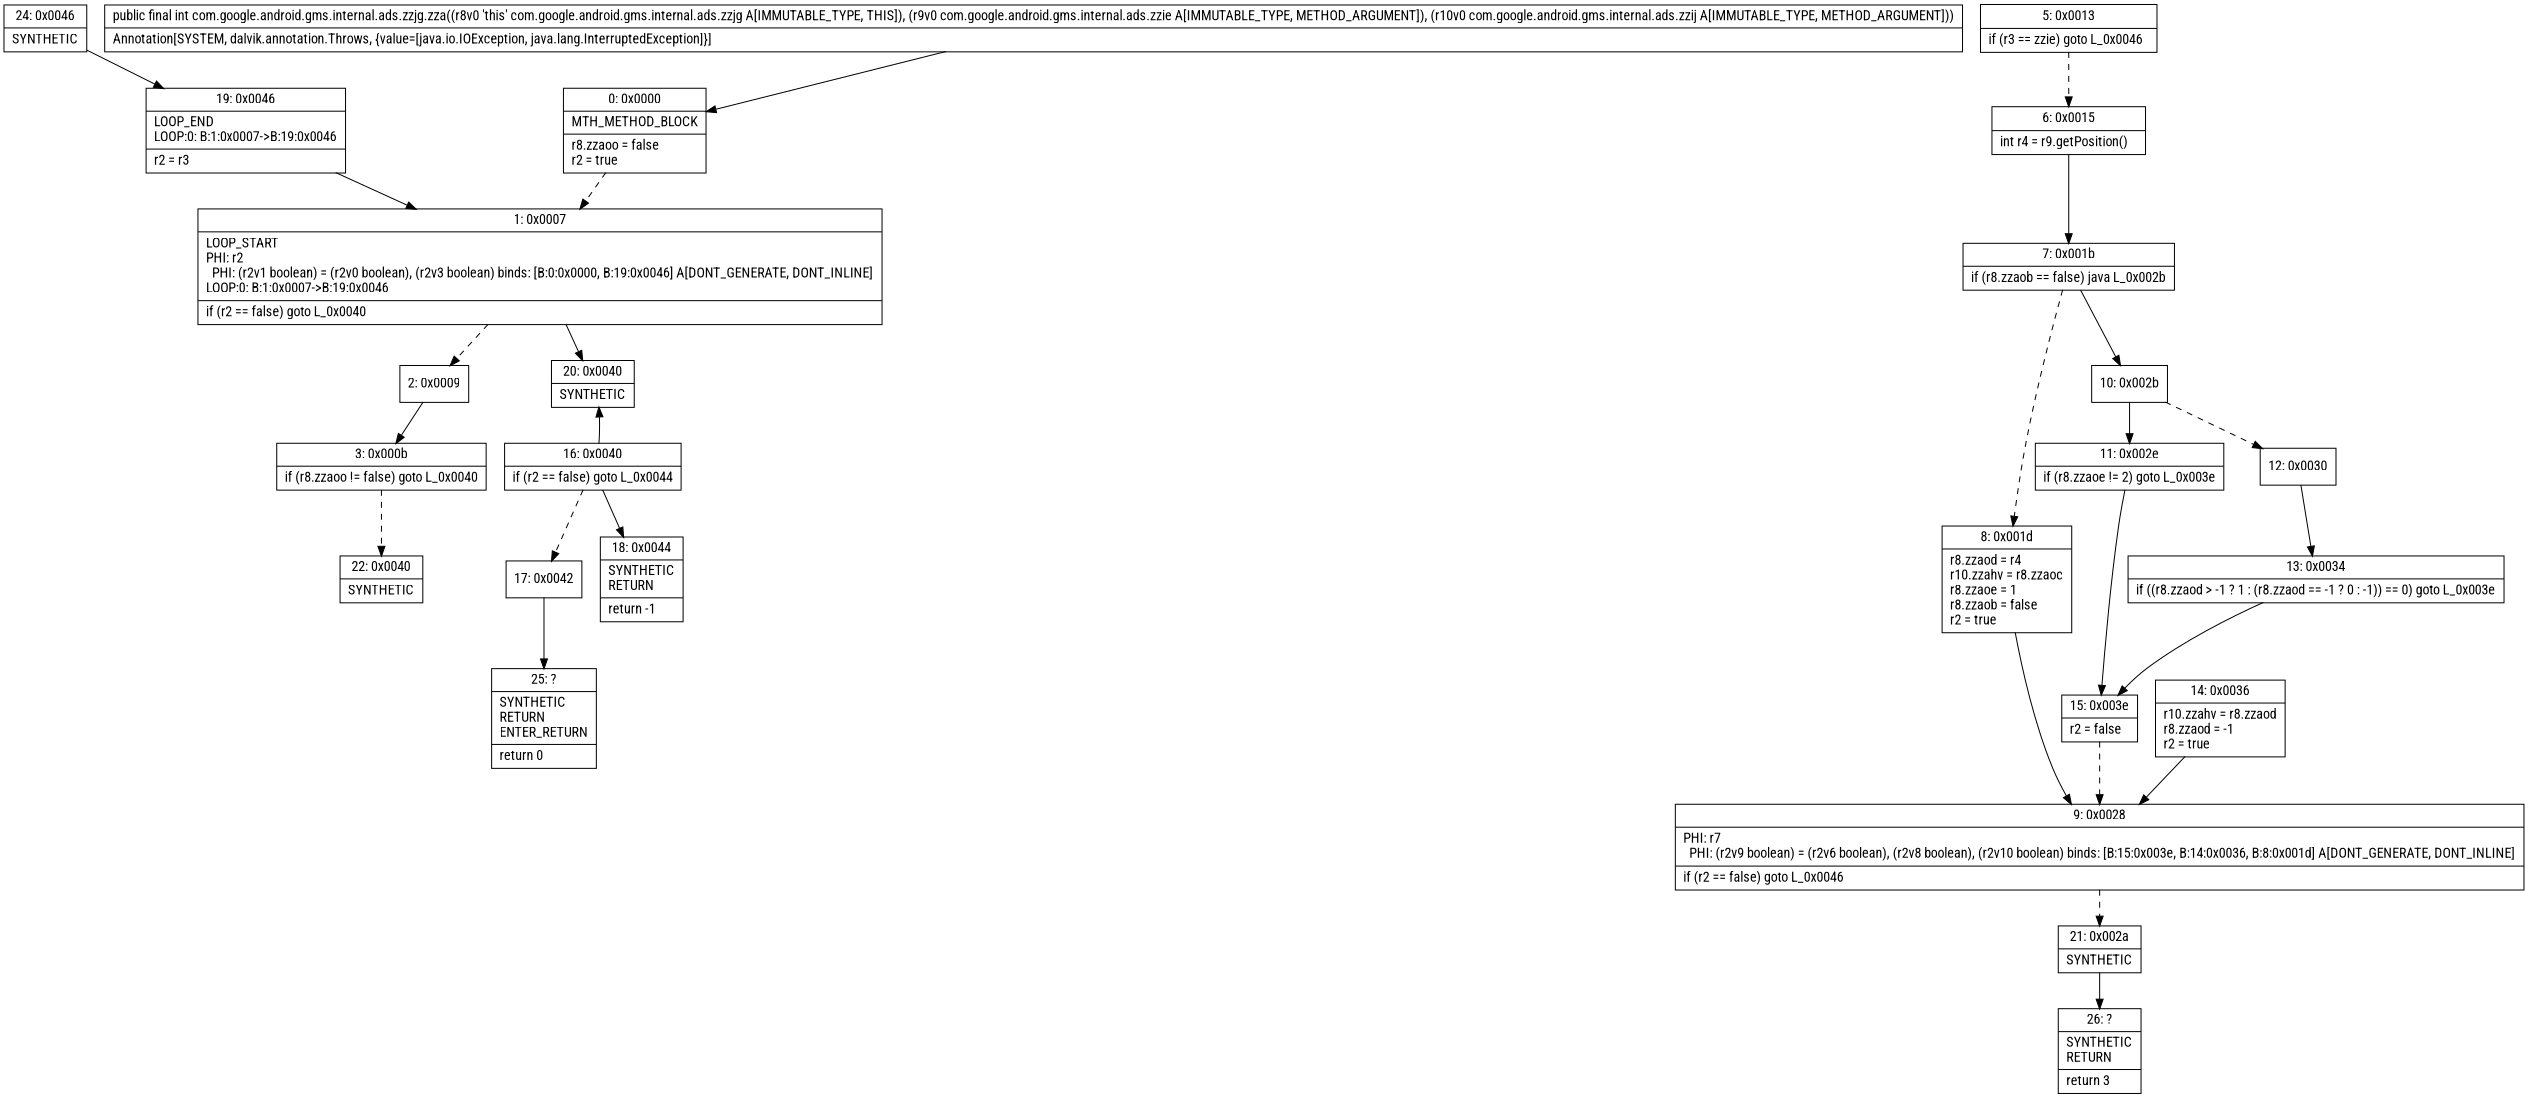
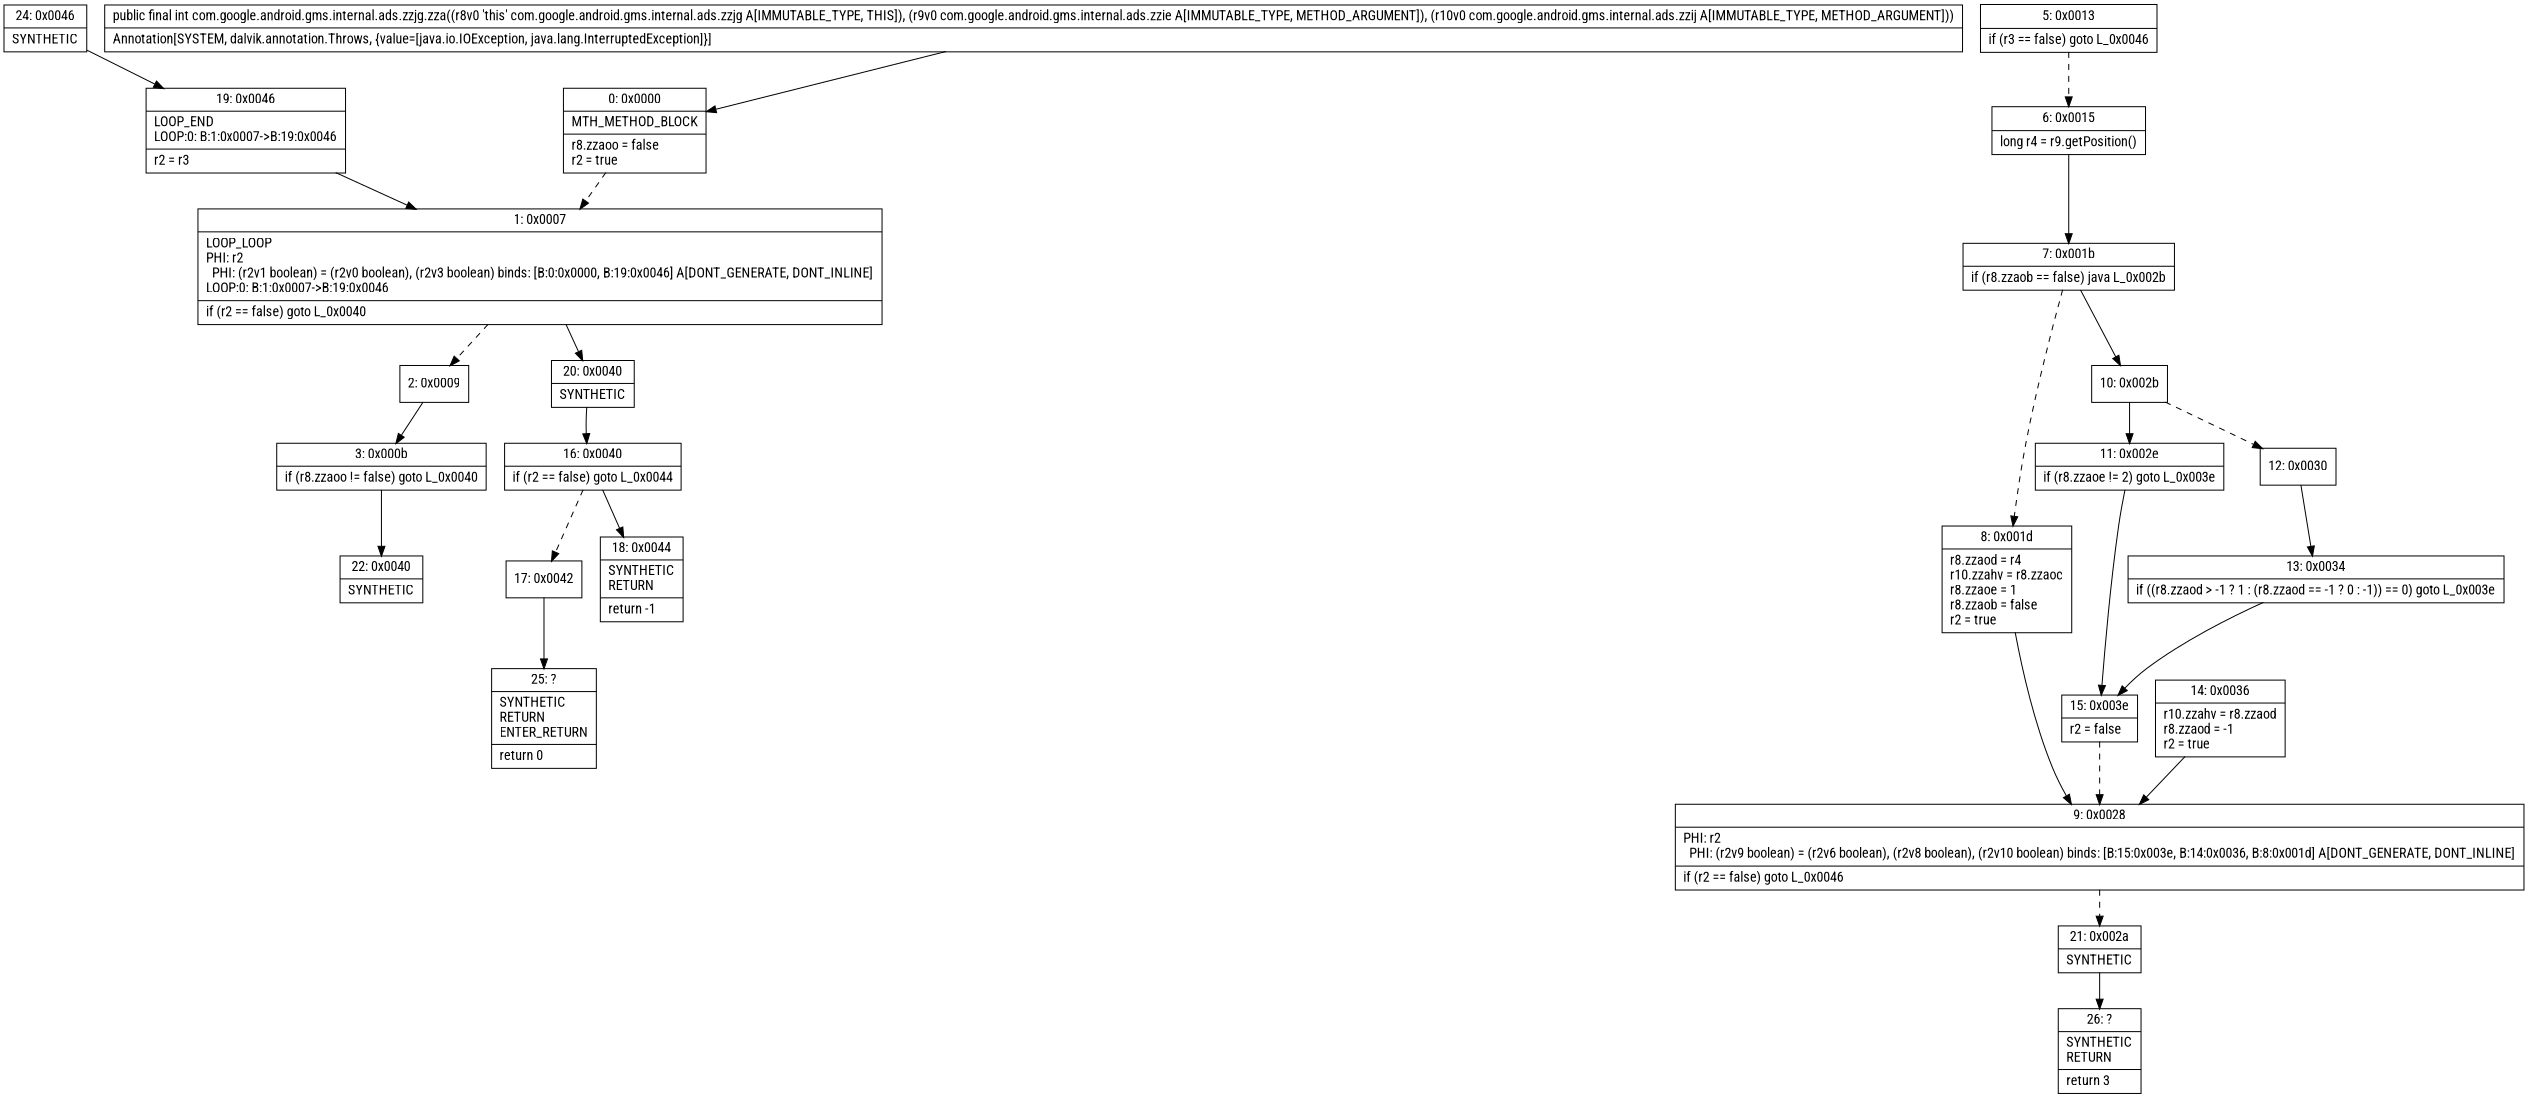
node "5: 0x0013": text "if (r3 == zzie) goto L_0x0046" -> "if (r3 == false) goto L_0x0046"
node "6: 0x0015": text "int r4 = r9.getPosition()" -> "long r4 = r9.getPosition()"
node "1: 0x0007": text "LOOP_START" -> "LOOP_LOOP"
edge "16: 0x0040" -> "20: 0x0040": reversed
edge "3: 0x000b" -> "22: 0x0040": style dashed -> solid
node "9: 0x0028": text "PHI: r7" -> "PHI: r2"
